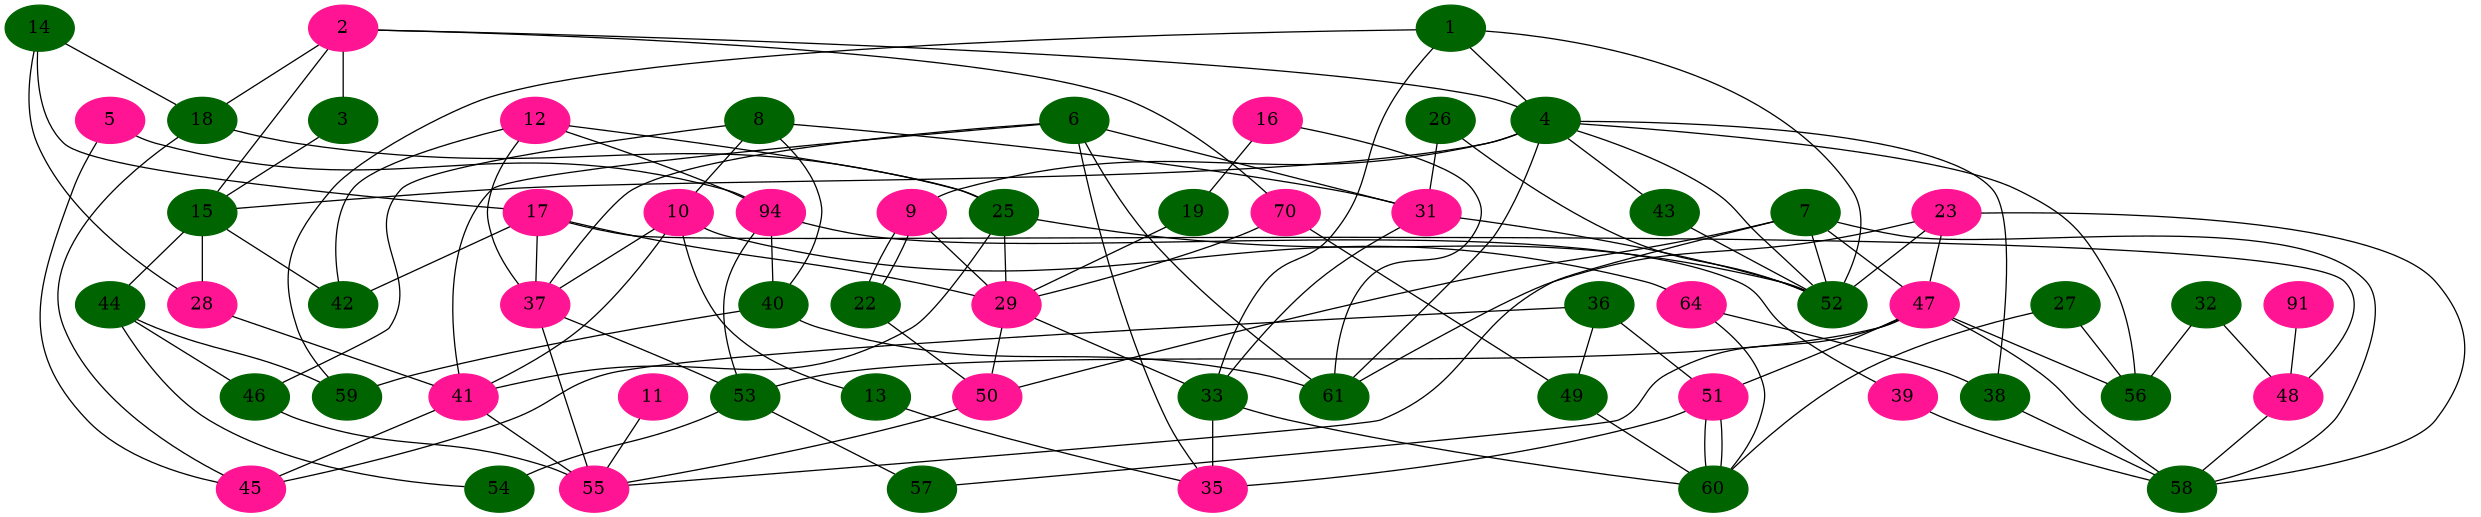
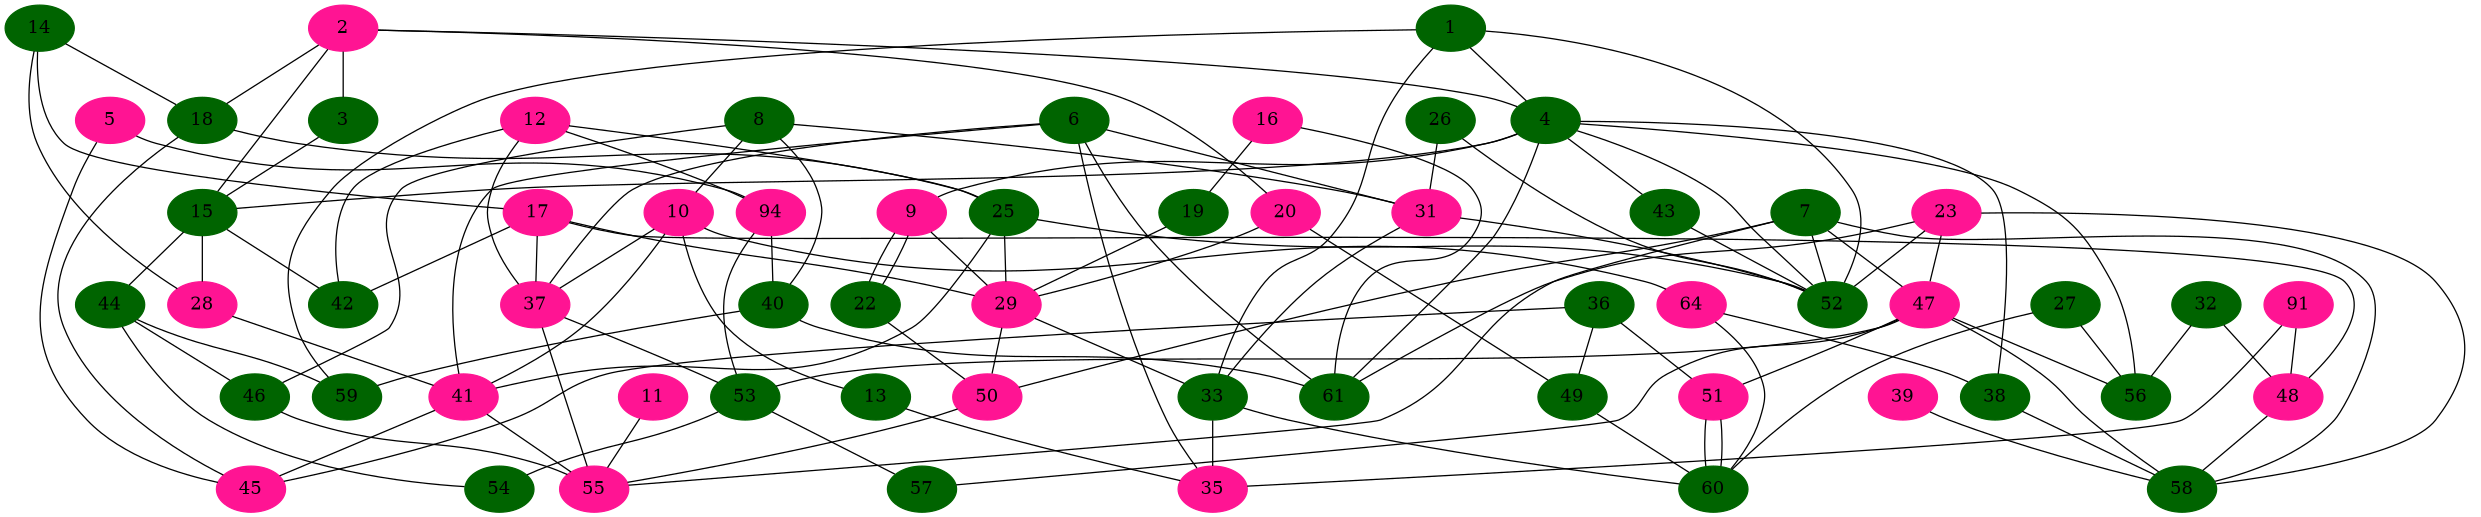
node "70": label "70" -> "20"
edge "94" -- "39": removed
edge "51" -- "35": now "91" -- "35"
